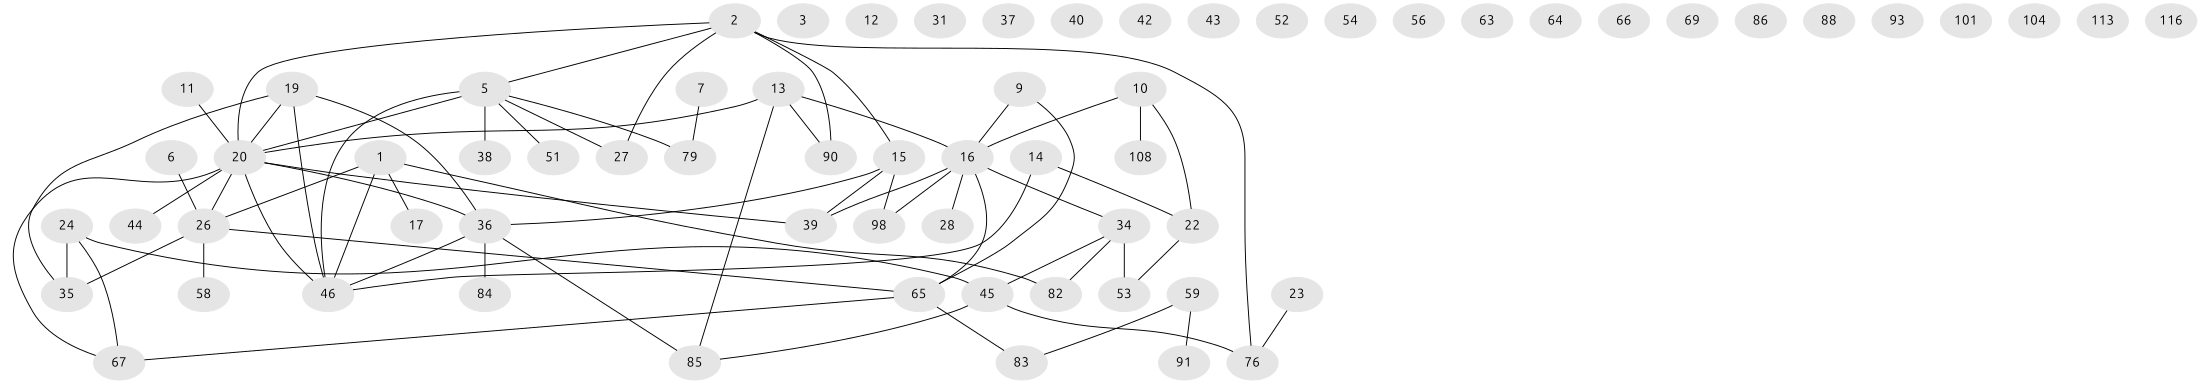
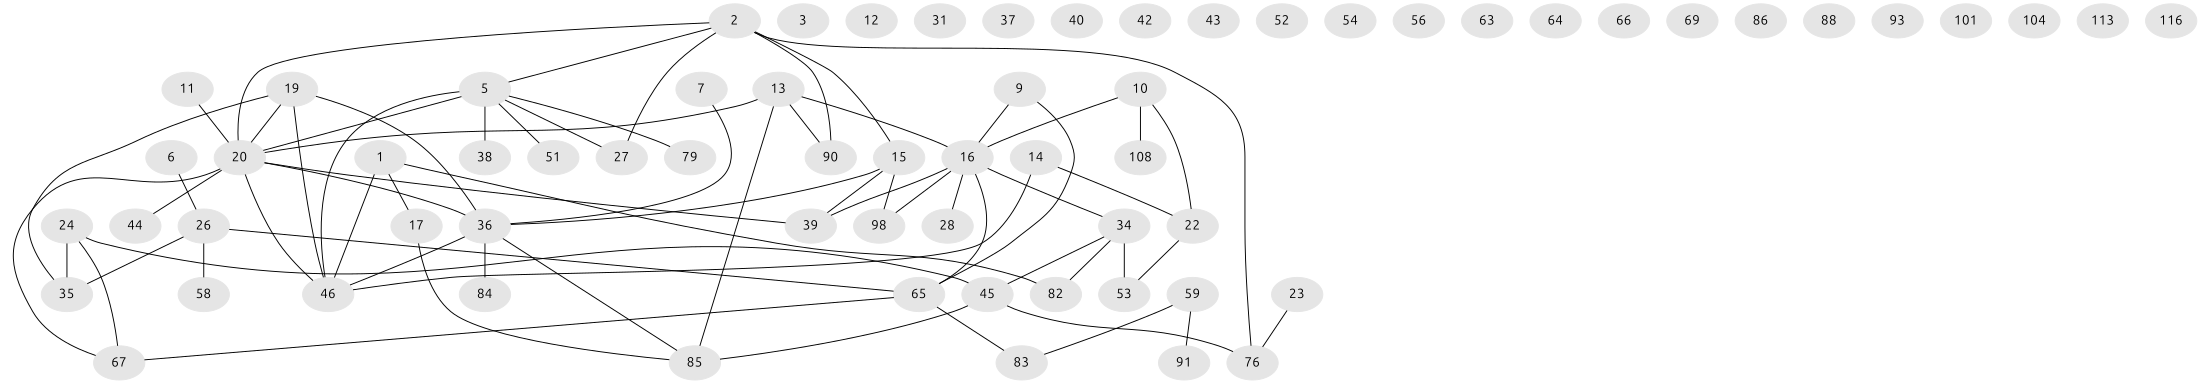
edge "7" -- "79": now "7" -- "36"
edge "20" -- "26": removed
edge "1" -- "26": removed
edge "17" -- "85": added
